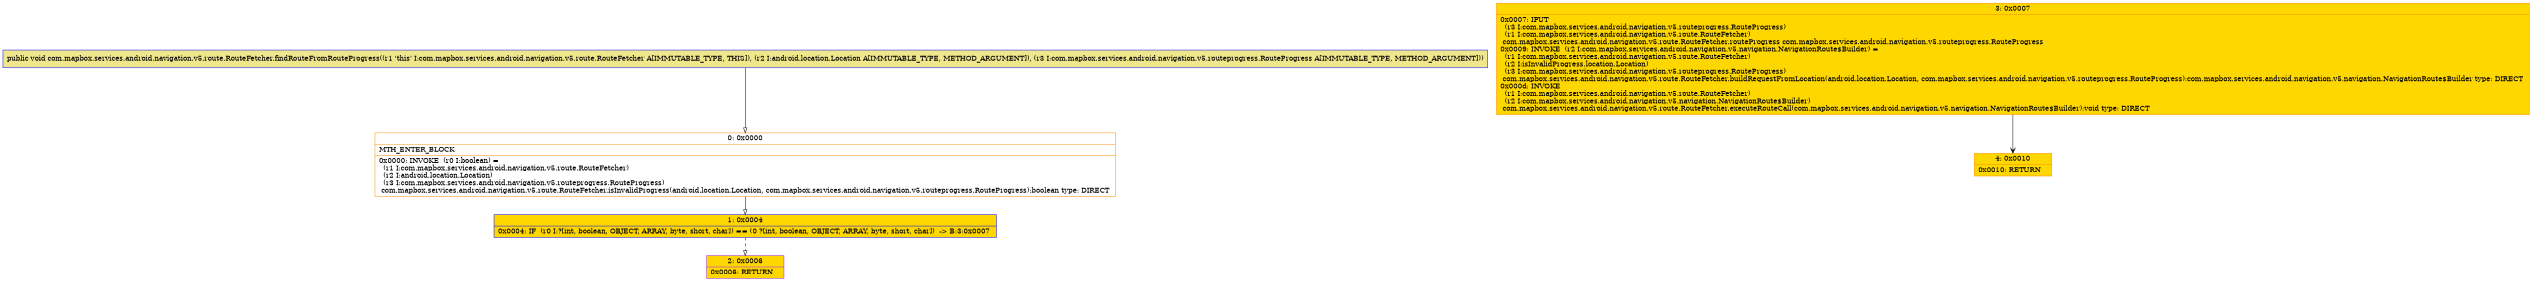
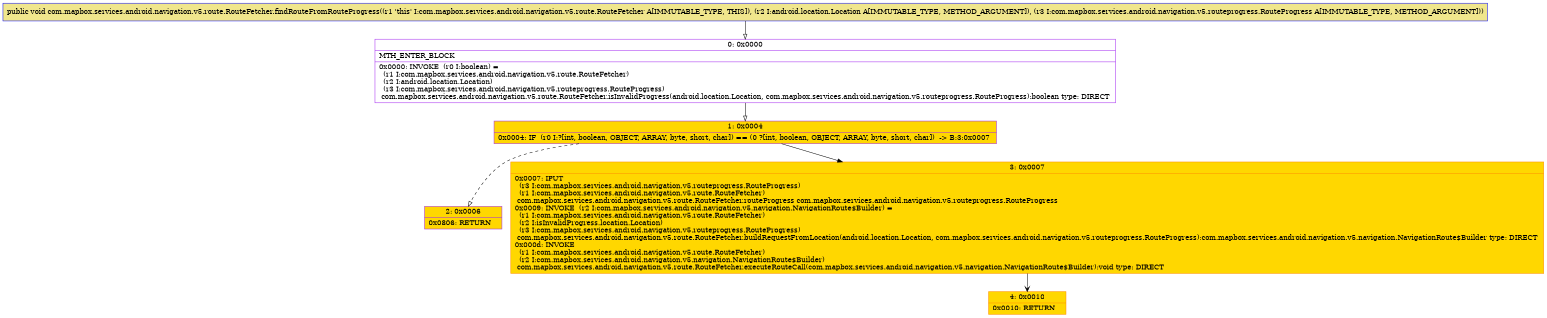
edge "1: 0x0004" -> "3: 0x0007": added
node "0: 0x0000": color darkorange -> purple
node "1: 0x0004": color blue -> purple
node "2: 0x0006": text "0x0006: RETURN" -> "0x0806: RETURN"
